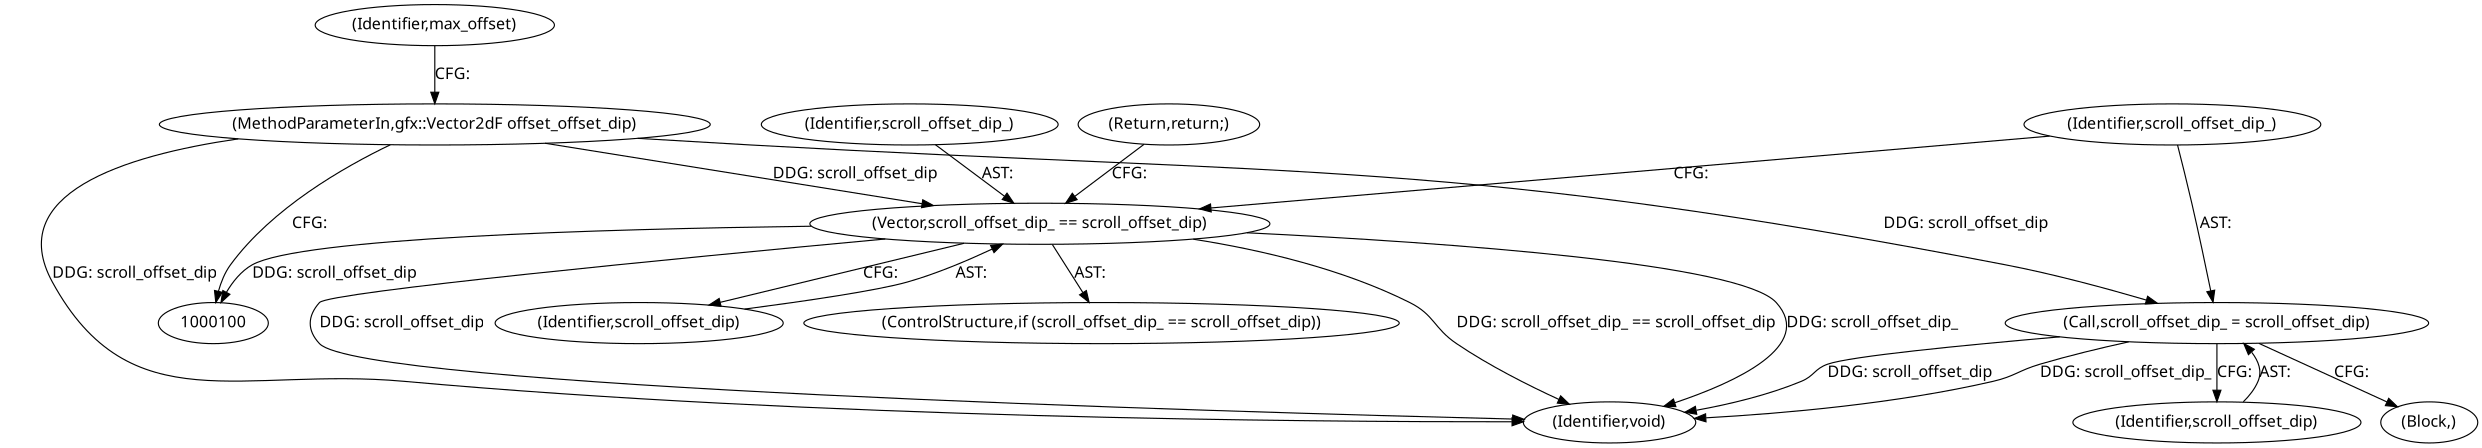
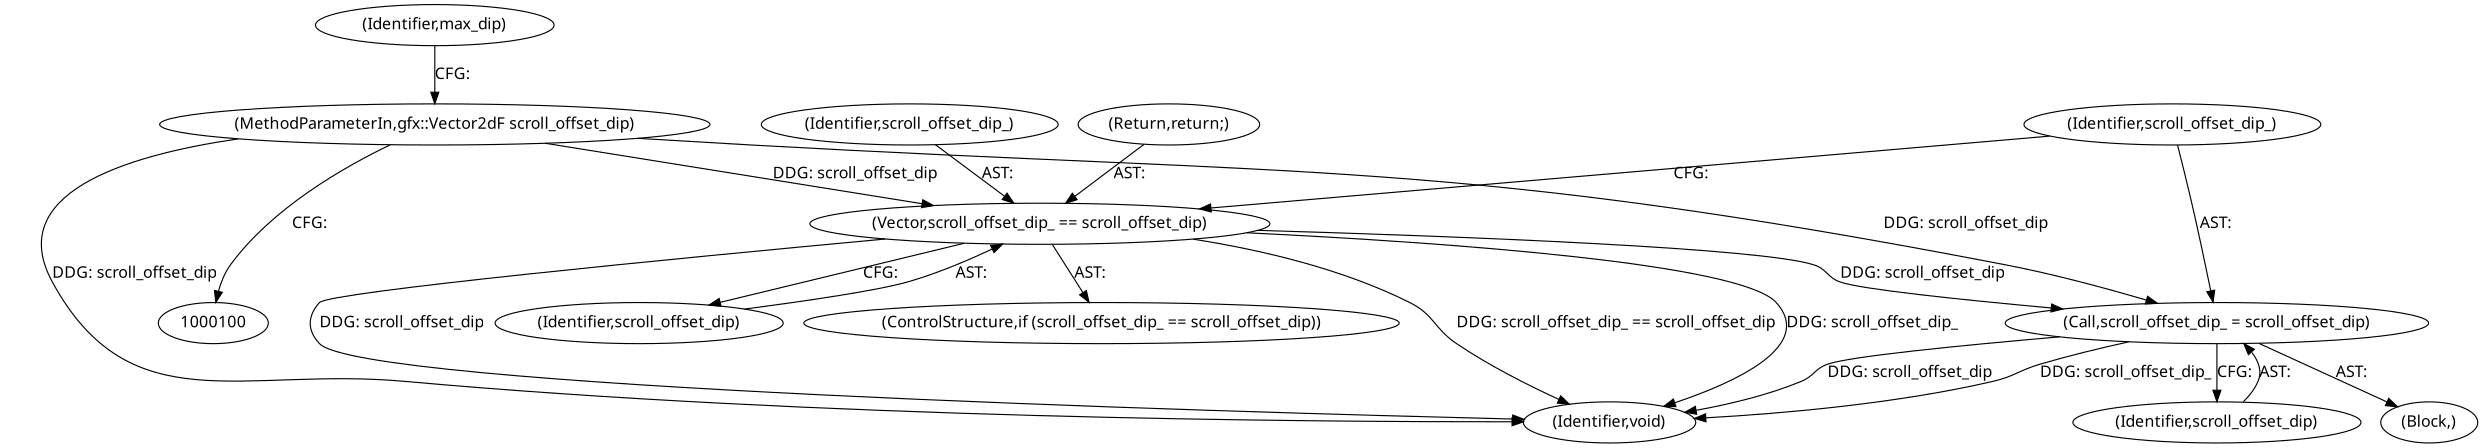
node "(Identifier,max_offset)": label "(Identifier,max_offset)" -> "(Identifier,max_dip)"
node "(MethodParameterIn,gfx::Vector2dF offset_offset_dip)": label "(MethodParameterIn,gfx::Vector2dF offset_offset_dip)" -> "(MethodParameterIn,gfx::Vector2dF scroll_offset_dip)"
edge "(Return,return;)" -> "(Vector,scroll_offset_dip_ == scroll_offset_dip)": label "CFG: " -> "AST: "
edge "(Vector,scroll_offset_dip_ == scroll_offset_dip)" -> "1000100": now "(Vector,scroll_offset_dip_ == scroll_offset_dip)" -> "(Call,scroll_offset_dip_ = scroll_offset_dip)"
edge "(Call,scroll_offset_dip_ = scroll_offset_dip)" -> "(Block,)": label "CFG: " -> "AST: "
